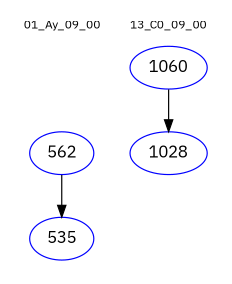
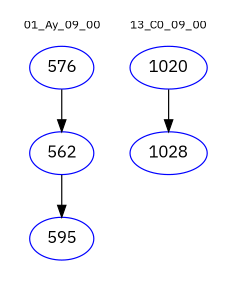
node "576": added
node "1060": label "1060" -> "1020"
node "535": label "535" -> "595"
